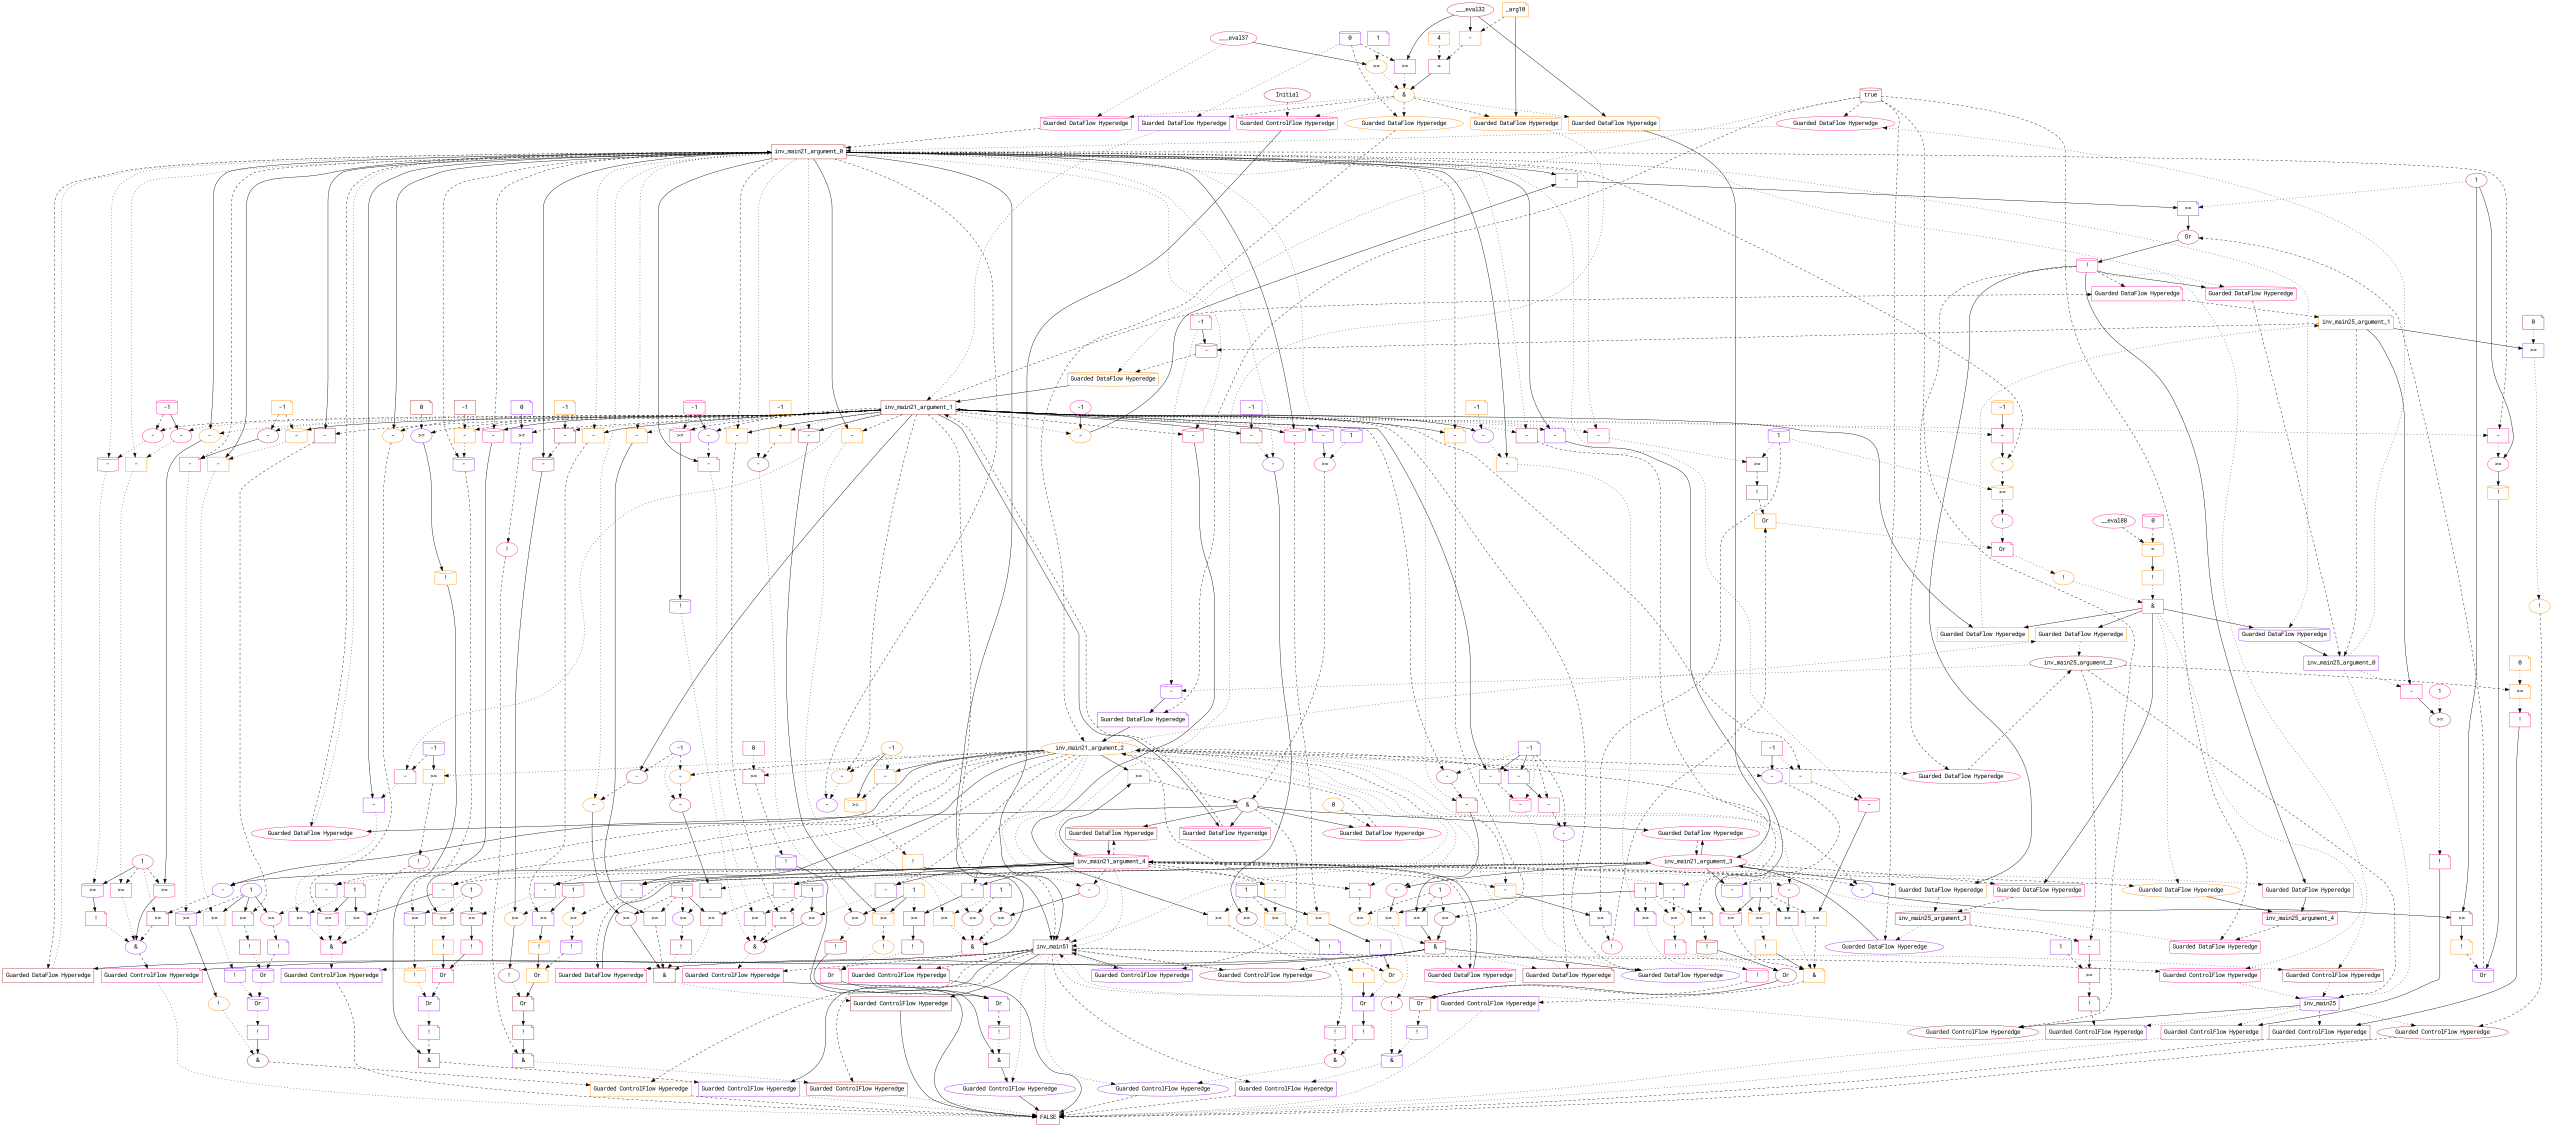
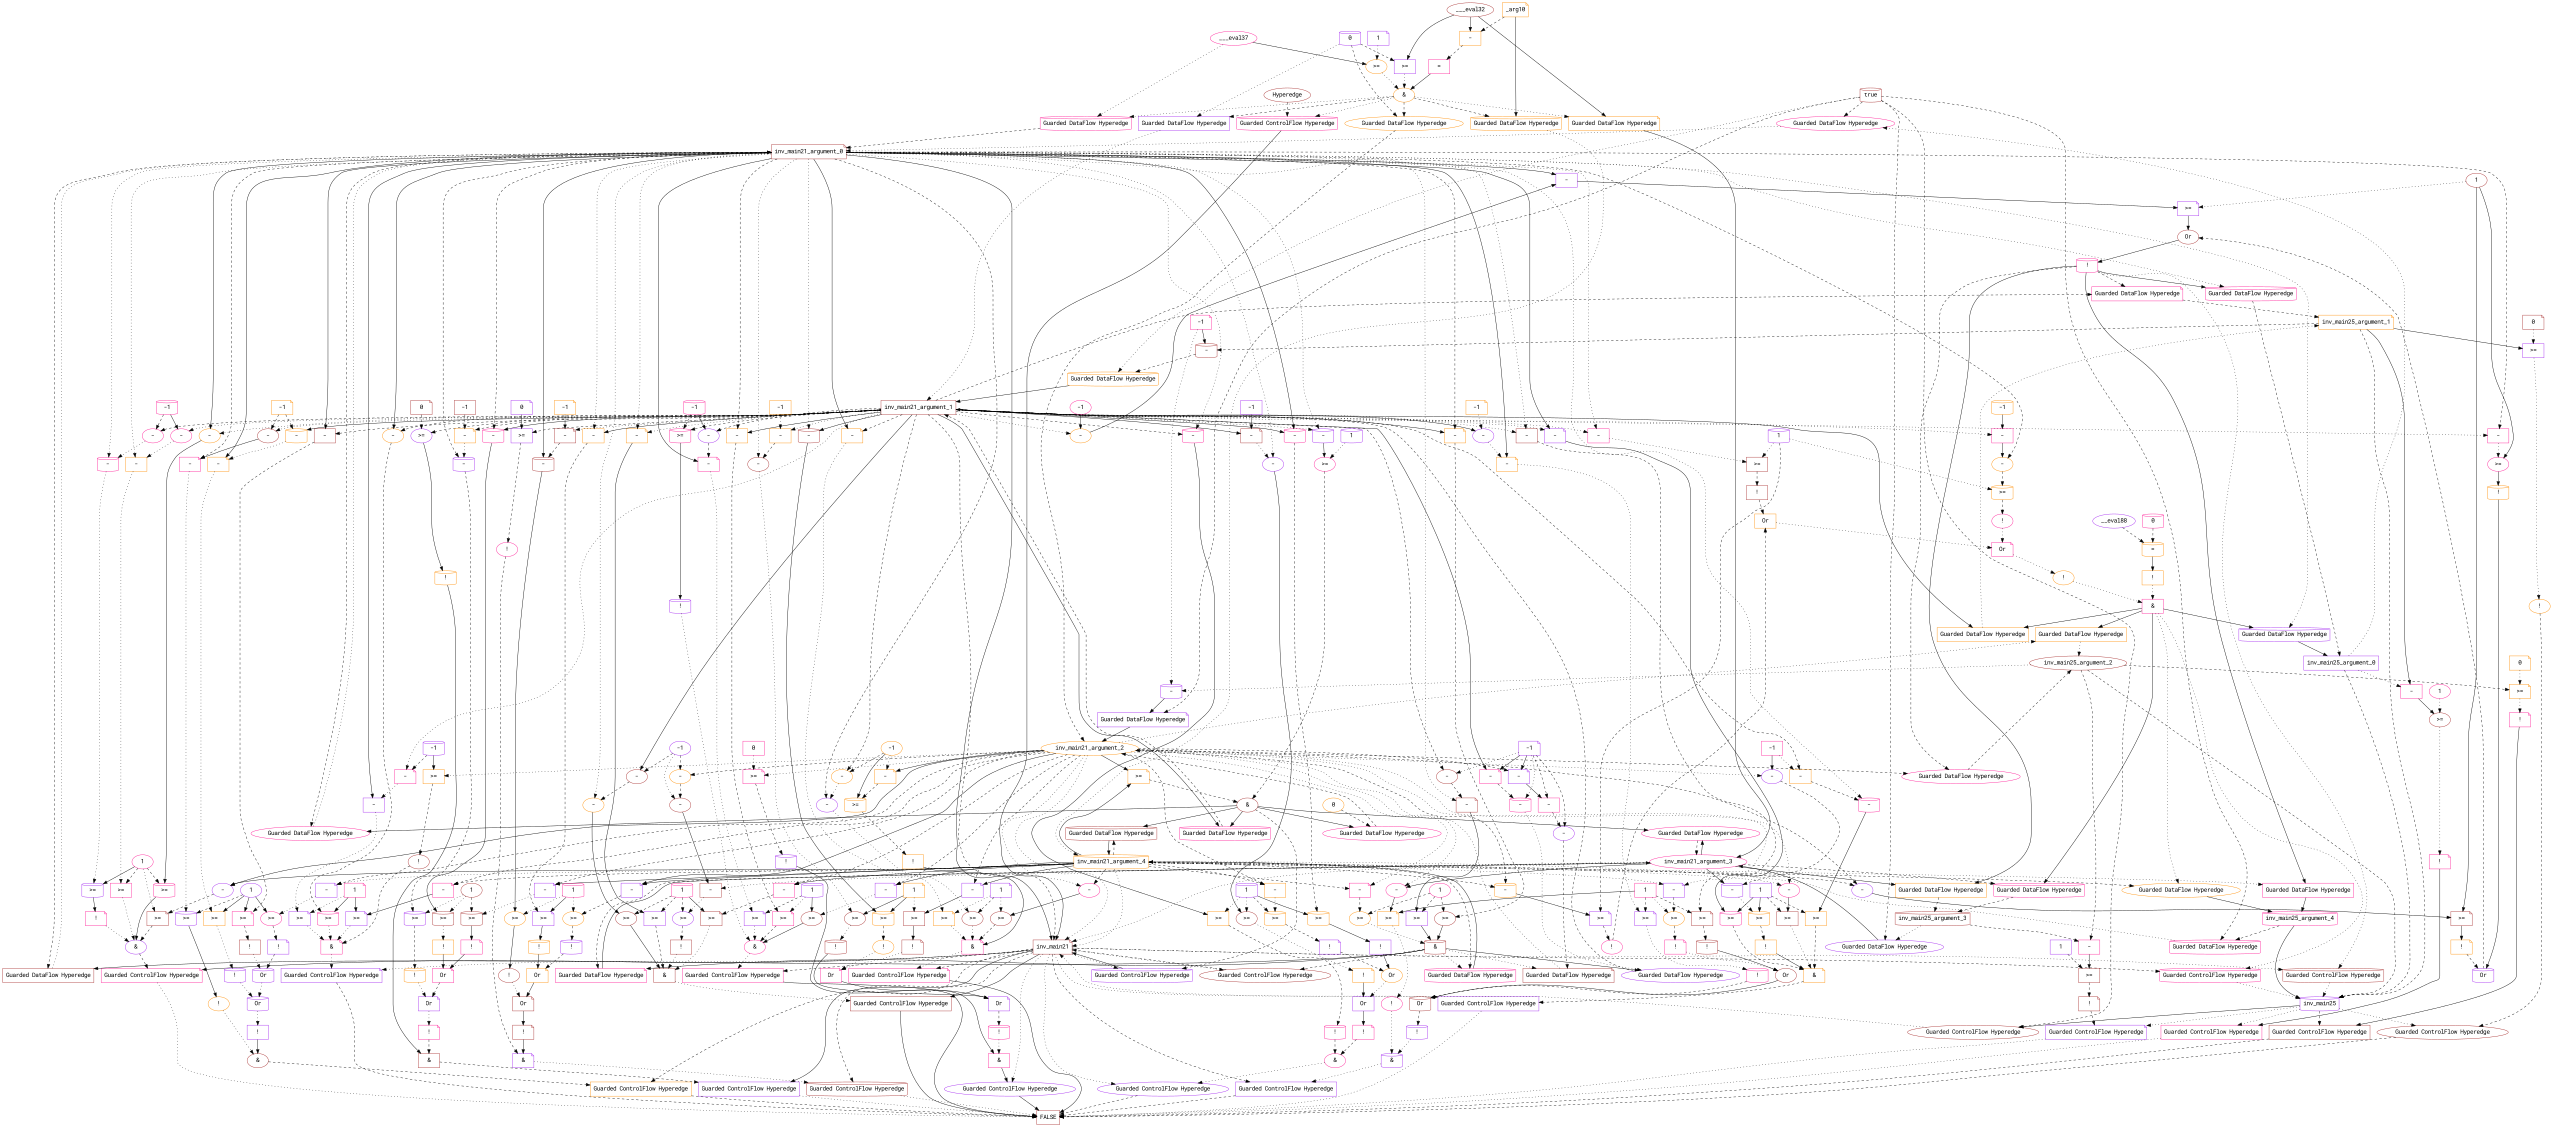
node "4": removed
node "Initial": label "Initial" -> "Hyperedge"
edge "inv_main25_argument_1" -> "inv_main25_argument_0": now "inv_main25_argument_1" -> "inv_main25"
node "__eval88": color deeppink -> purple
edge "inv_main25_argument_0" -> "inv_main25": style dotted -> dashed
node "inv_main21_argument_4": color deeppink -> darkorange
node "inv_main51": label "inv_main51" -> "inv_main21"
edge "inv_main25_argument_4" -> "inv_main25": added
